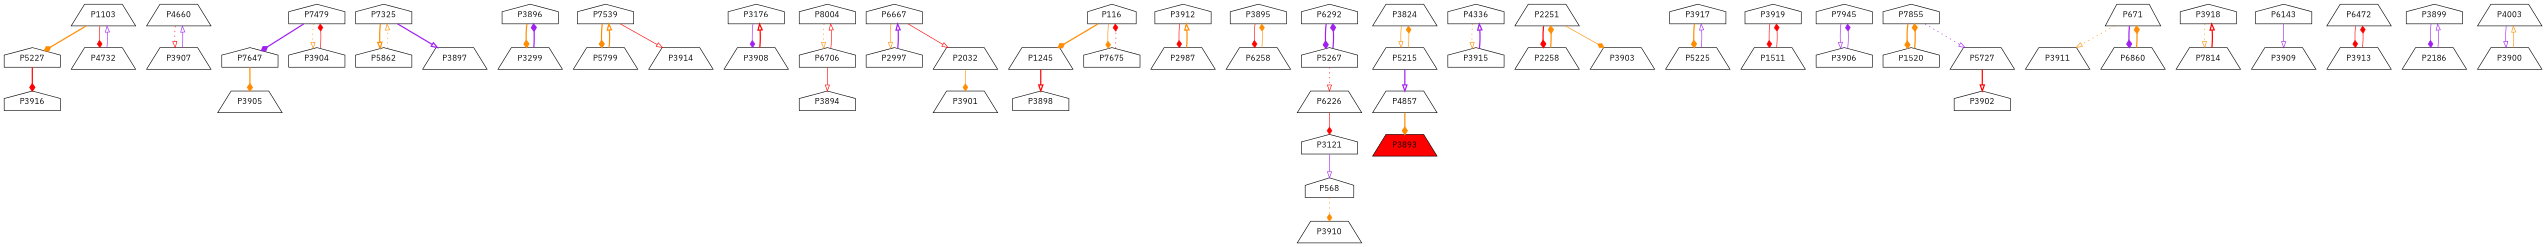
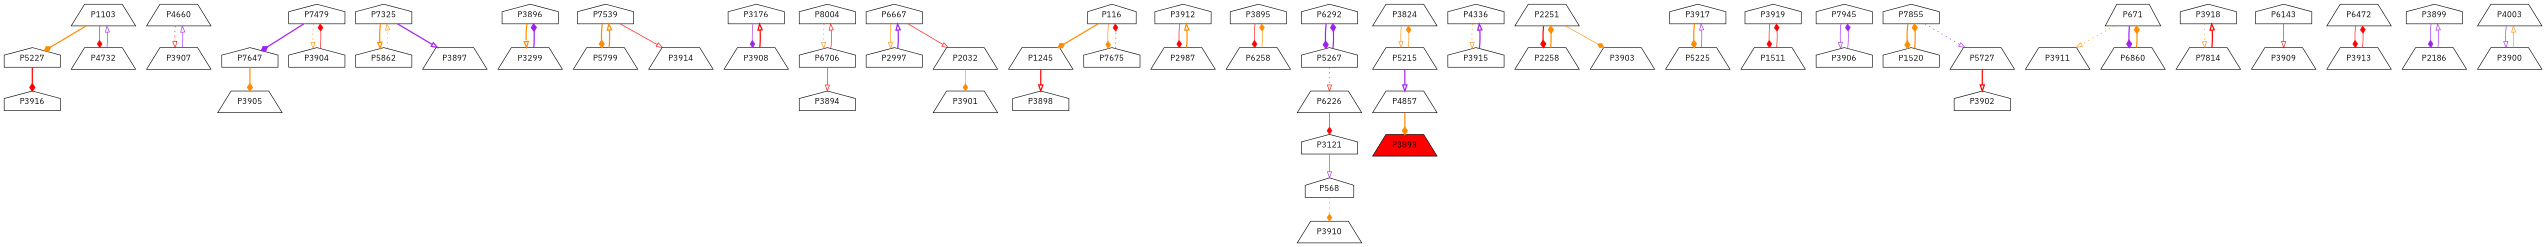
edge "P3896" -> "P3299": arrowhead diamond -> onormal
edge "P6143" -> "P3909": color purple -> red
